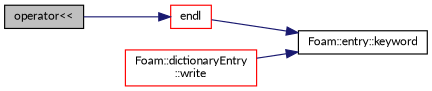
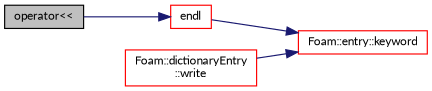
node "Foam::entry::keyword": color black -> red
